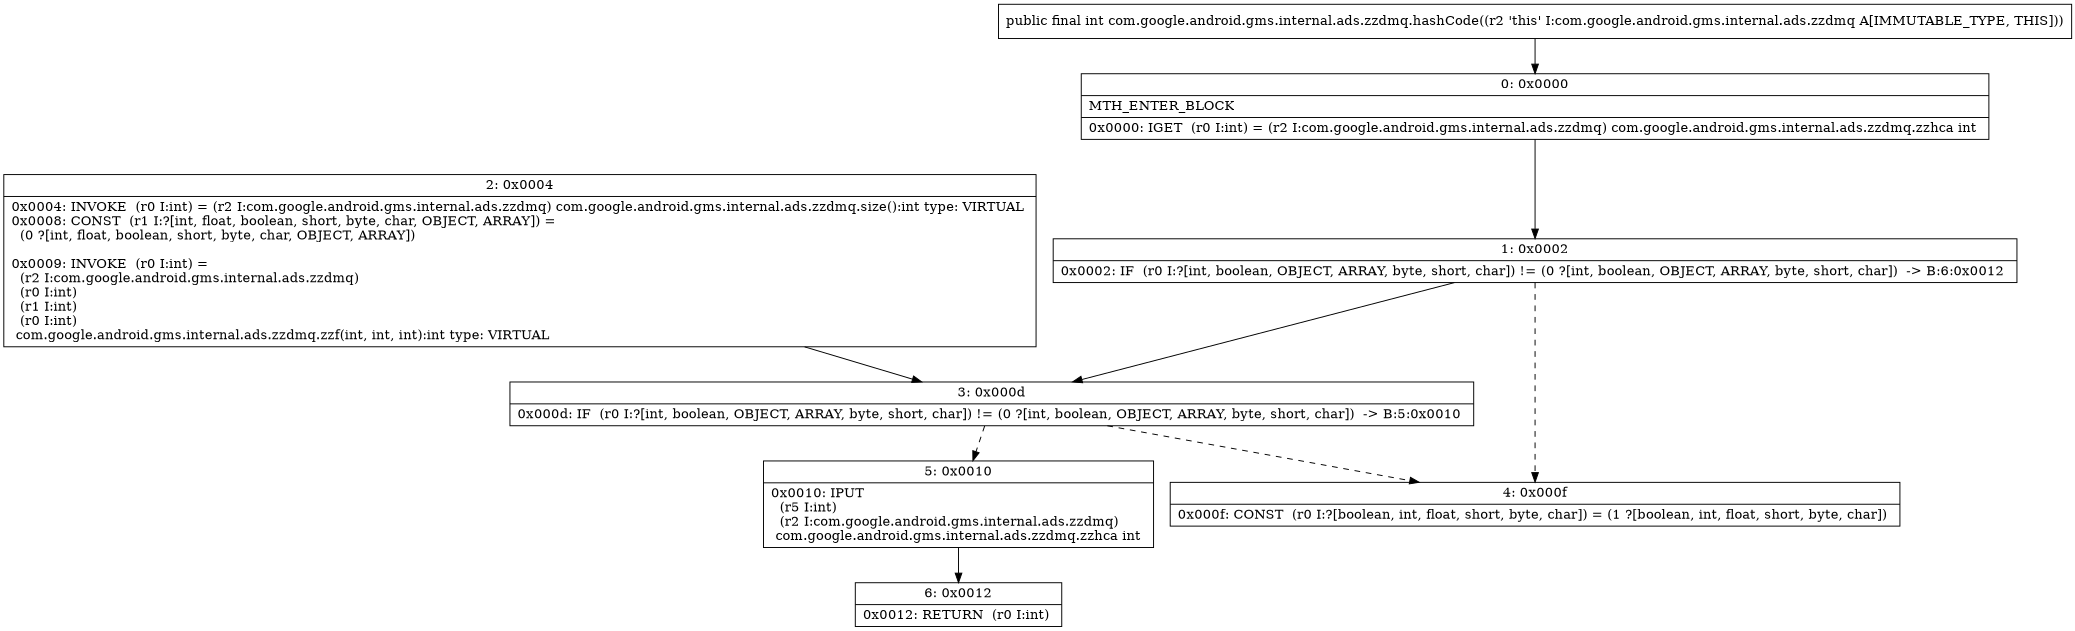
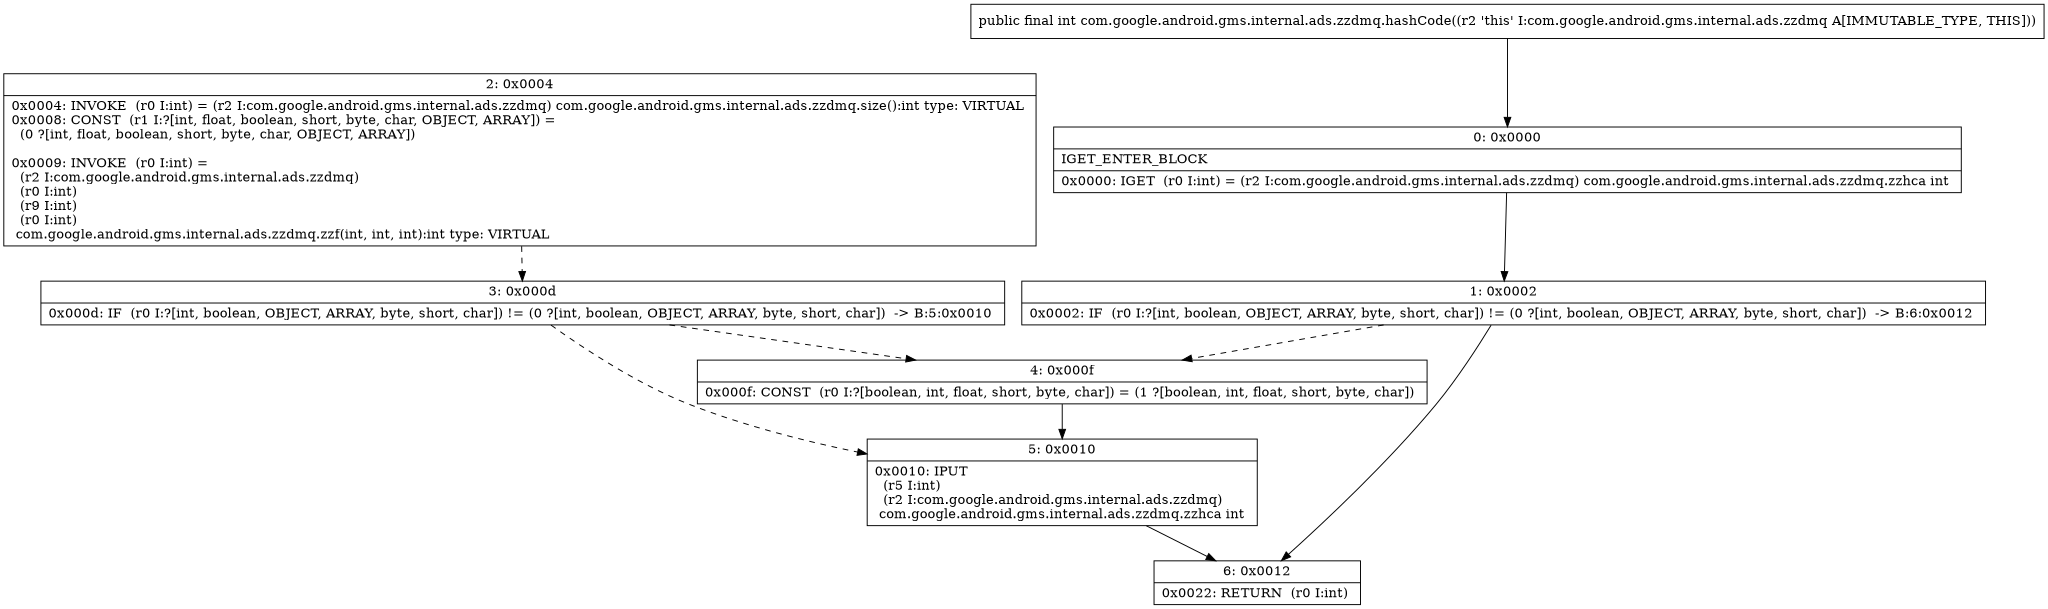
node "0: 0x0000": text "MTH_ENTER_BLOCK" -> "IGET_ENTER_BLOCK"
node "2: 0x0004": text "(r1 I:int)" -> "(r9 I:int)"
edge "1: 0x0002" -> "3: 0x000d": now "1: 0x0002" -> "6: 0x0012"
edge "2: 0x0004" -> "3: 0x000d": style solid -> dashed
edge "4: 0x000f" -> "5: 0x0010": added
node "6: 0x0012": text "0x0012: RETURN  (r0 I:int)" -> "0x0022: RETURN  (r0 I:int)"
